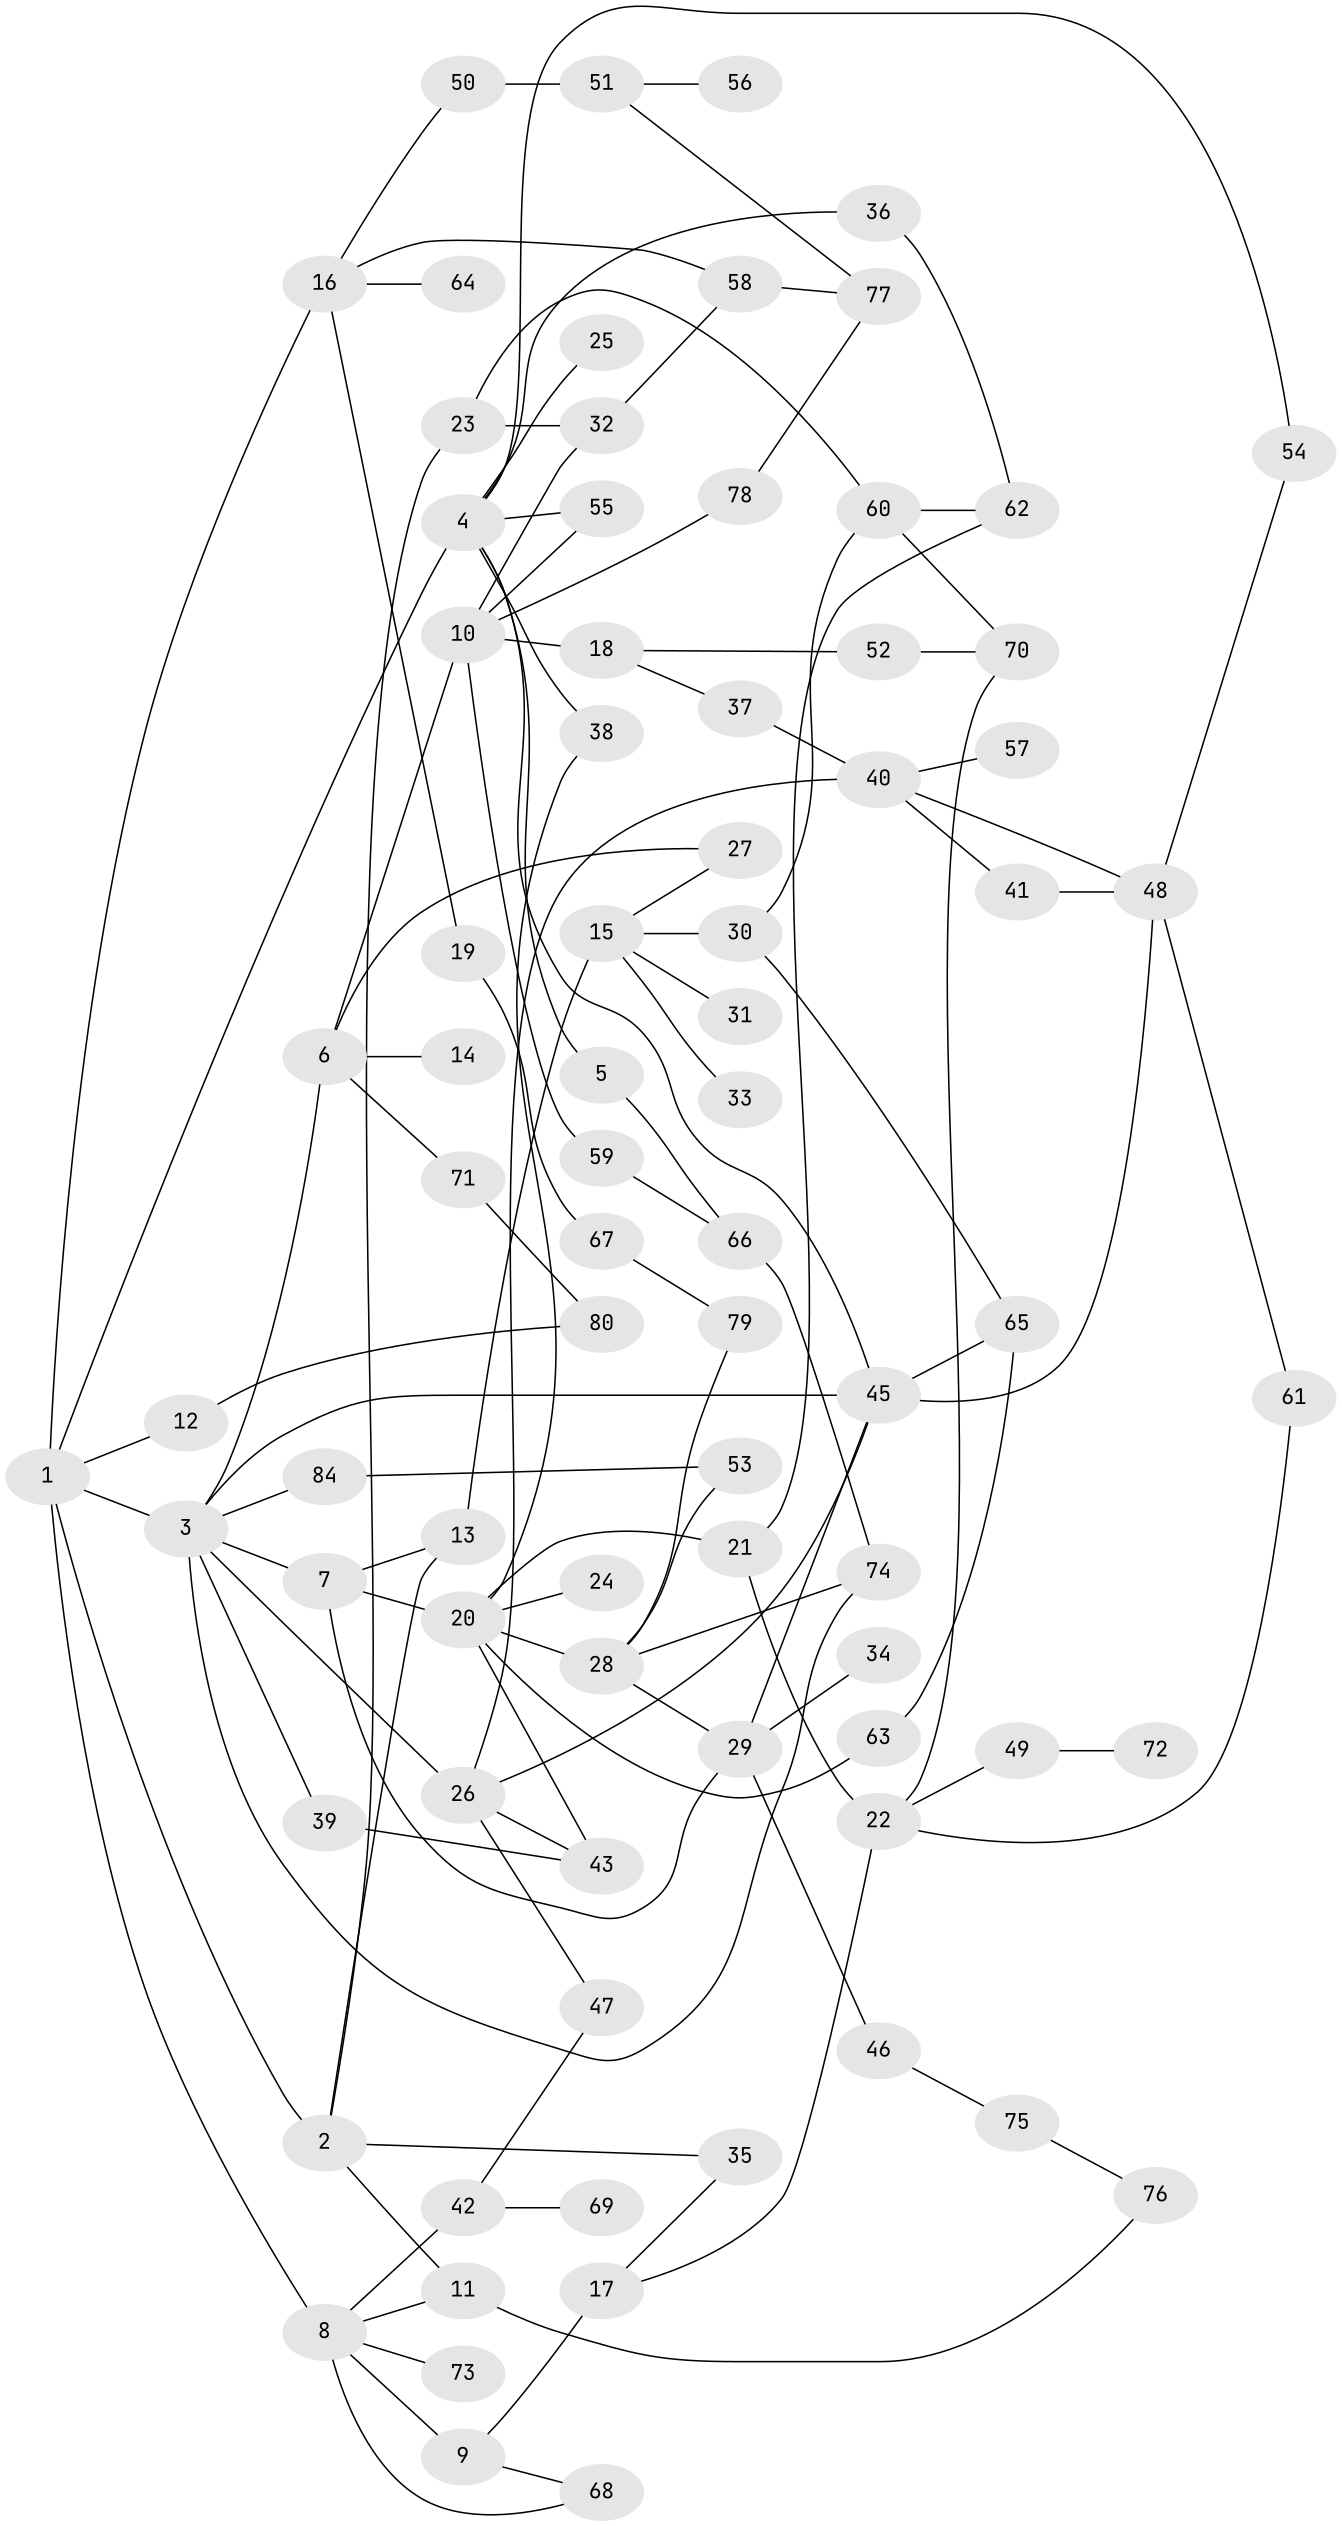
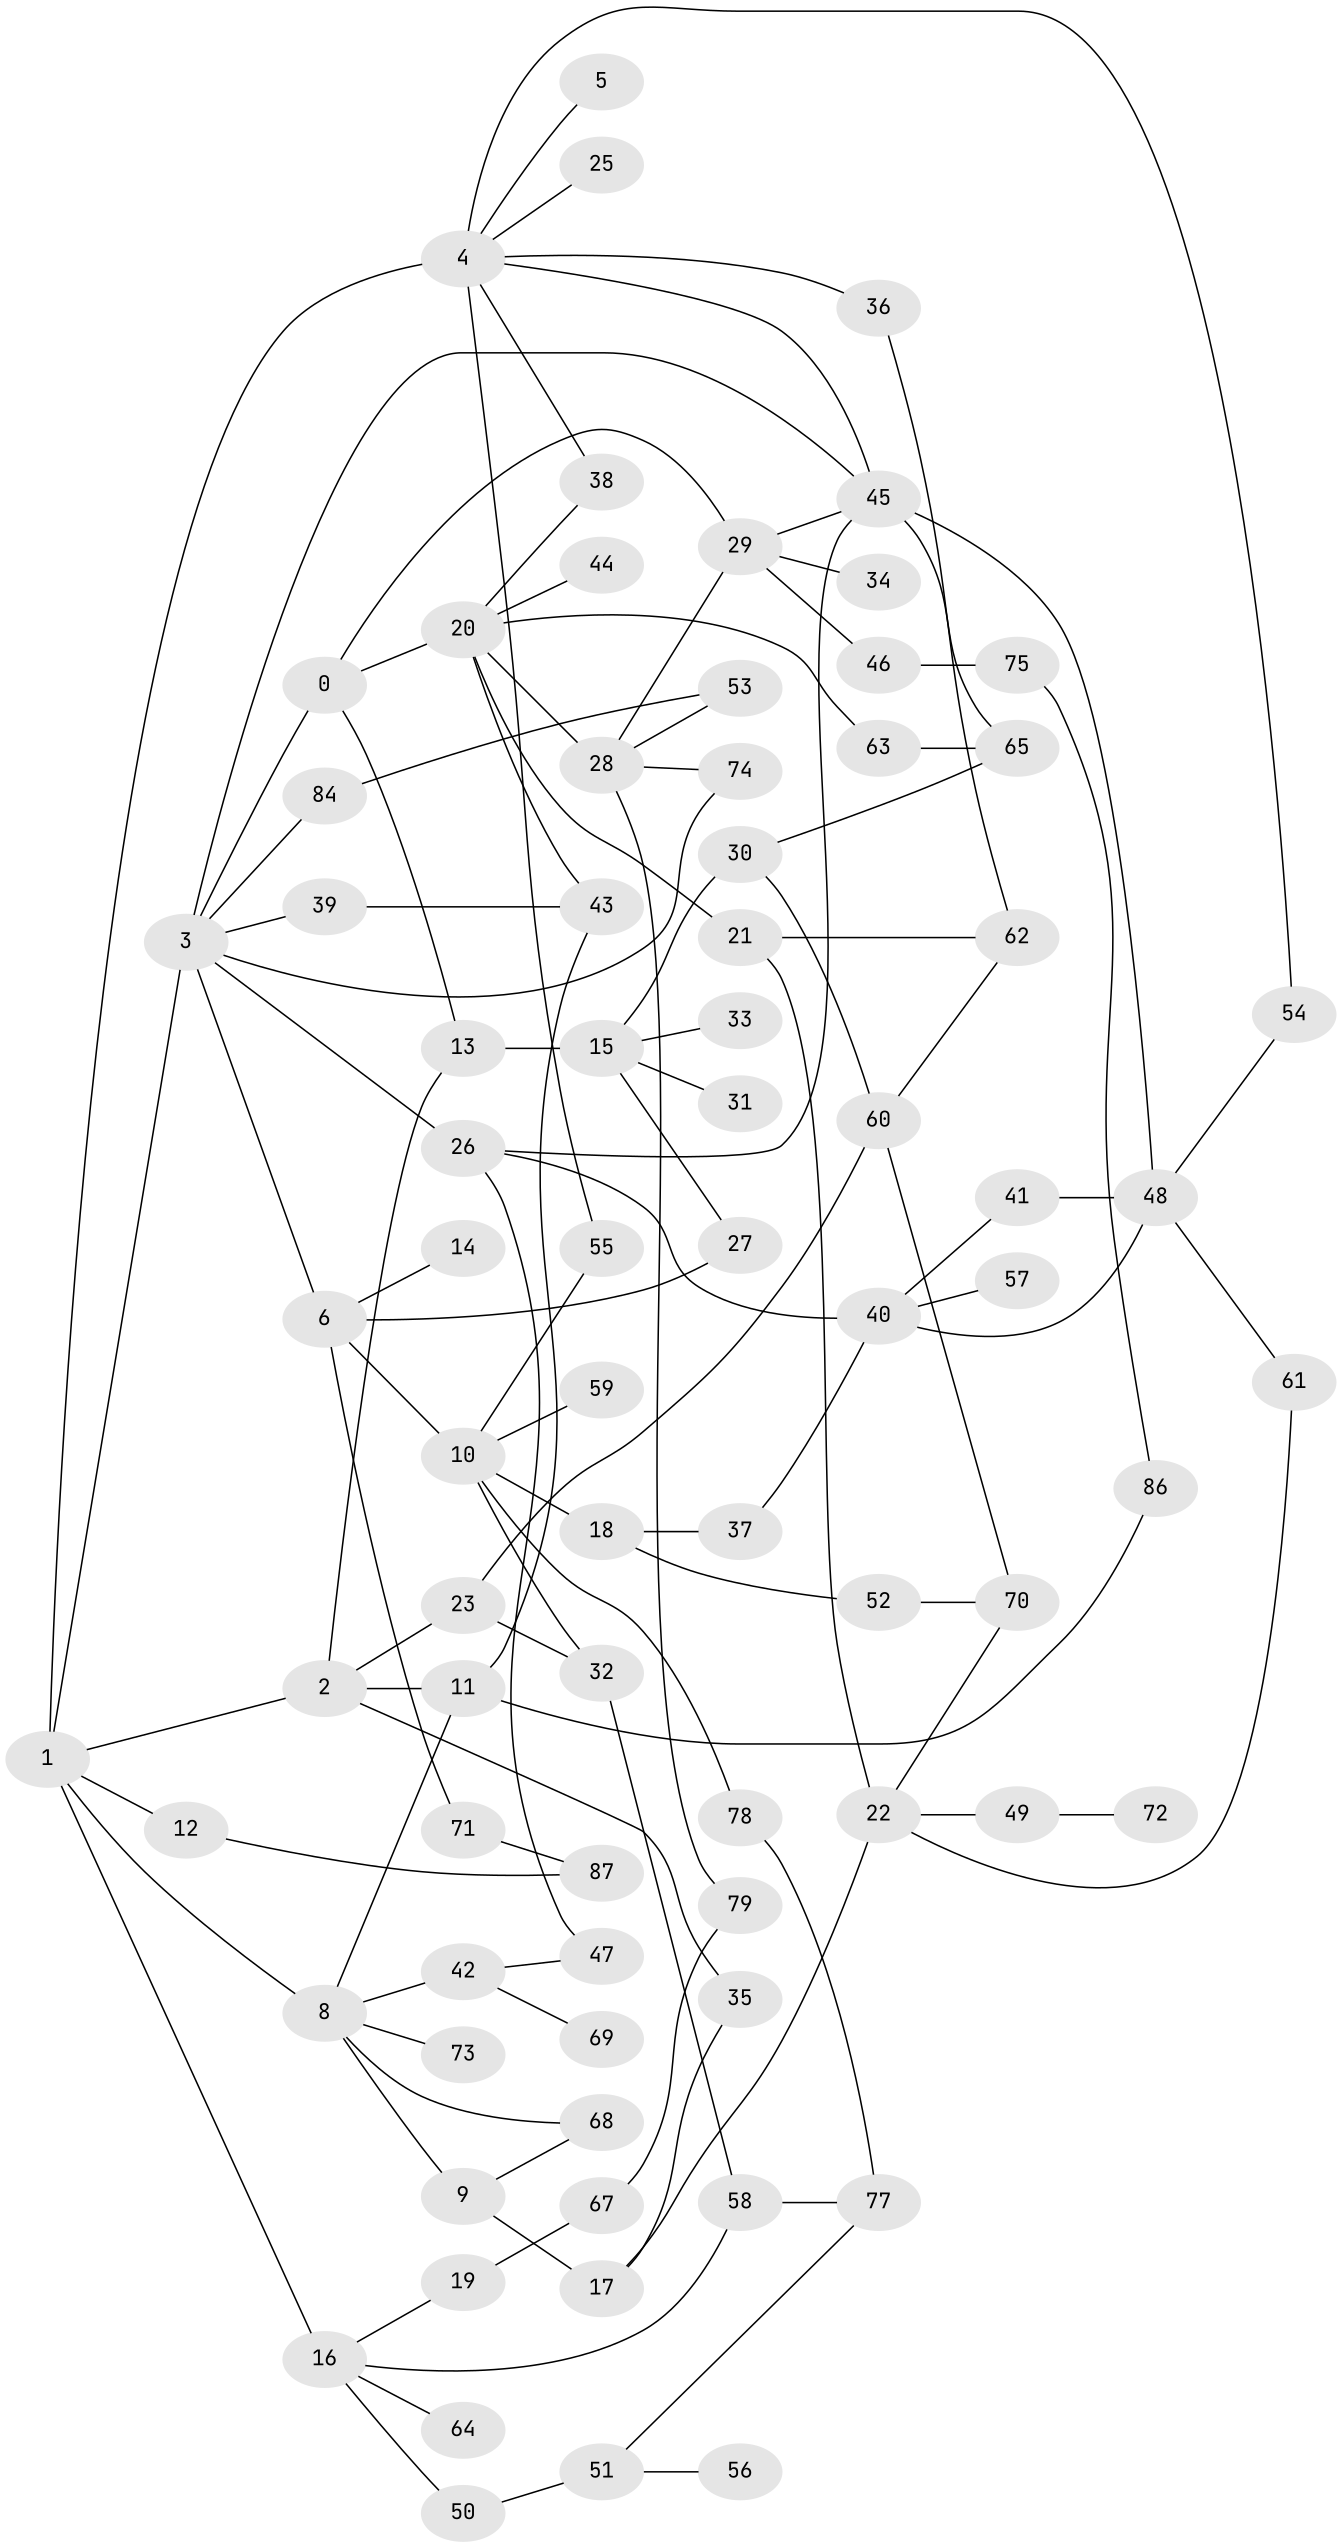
node "66": removed
node "80": label "80" -> "87"
node "7": label "7" -> "0"
node "24": label "24" -> "44"
edge "26" -- "43": now "11" -- "43"
node "76": label "76" -> "86"
